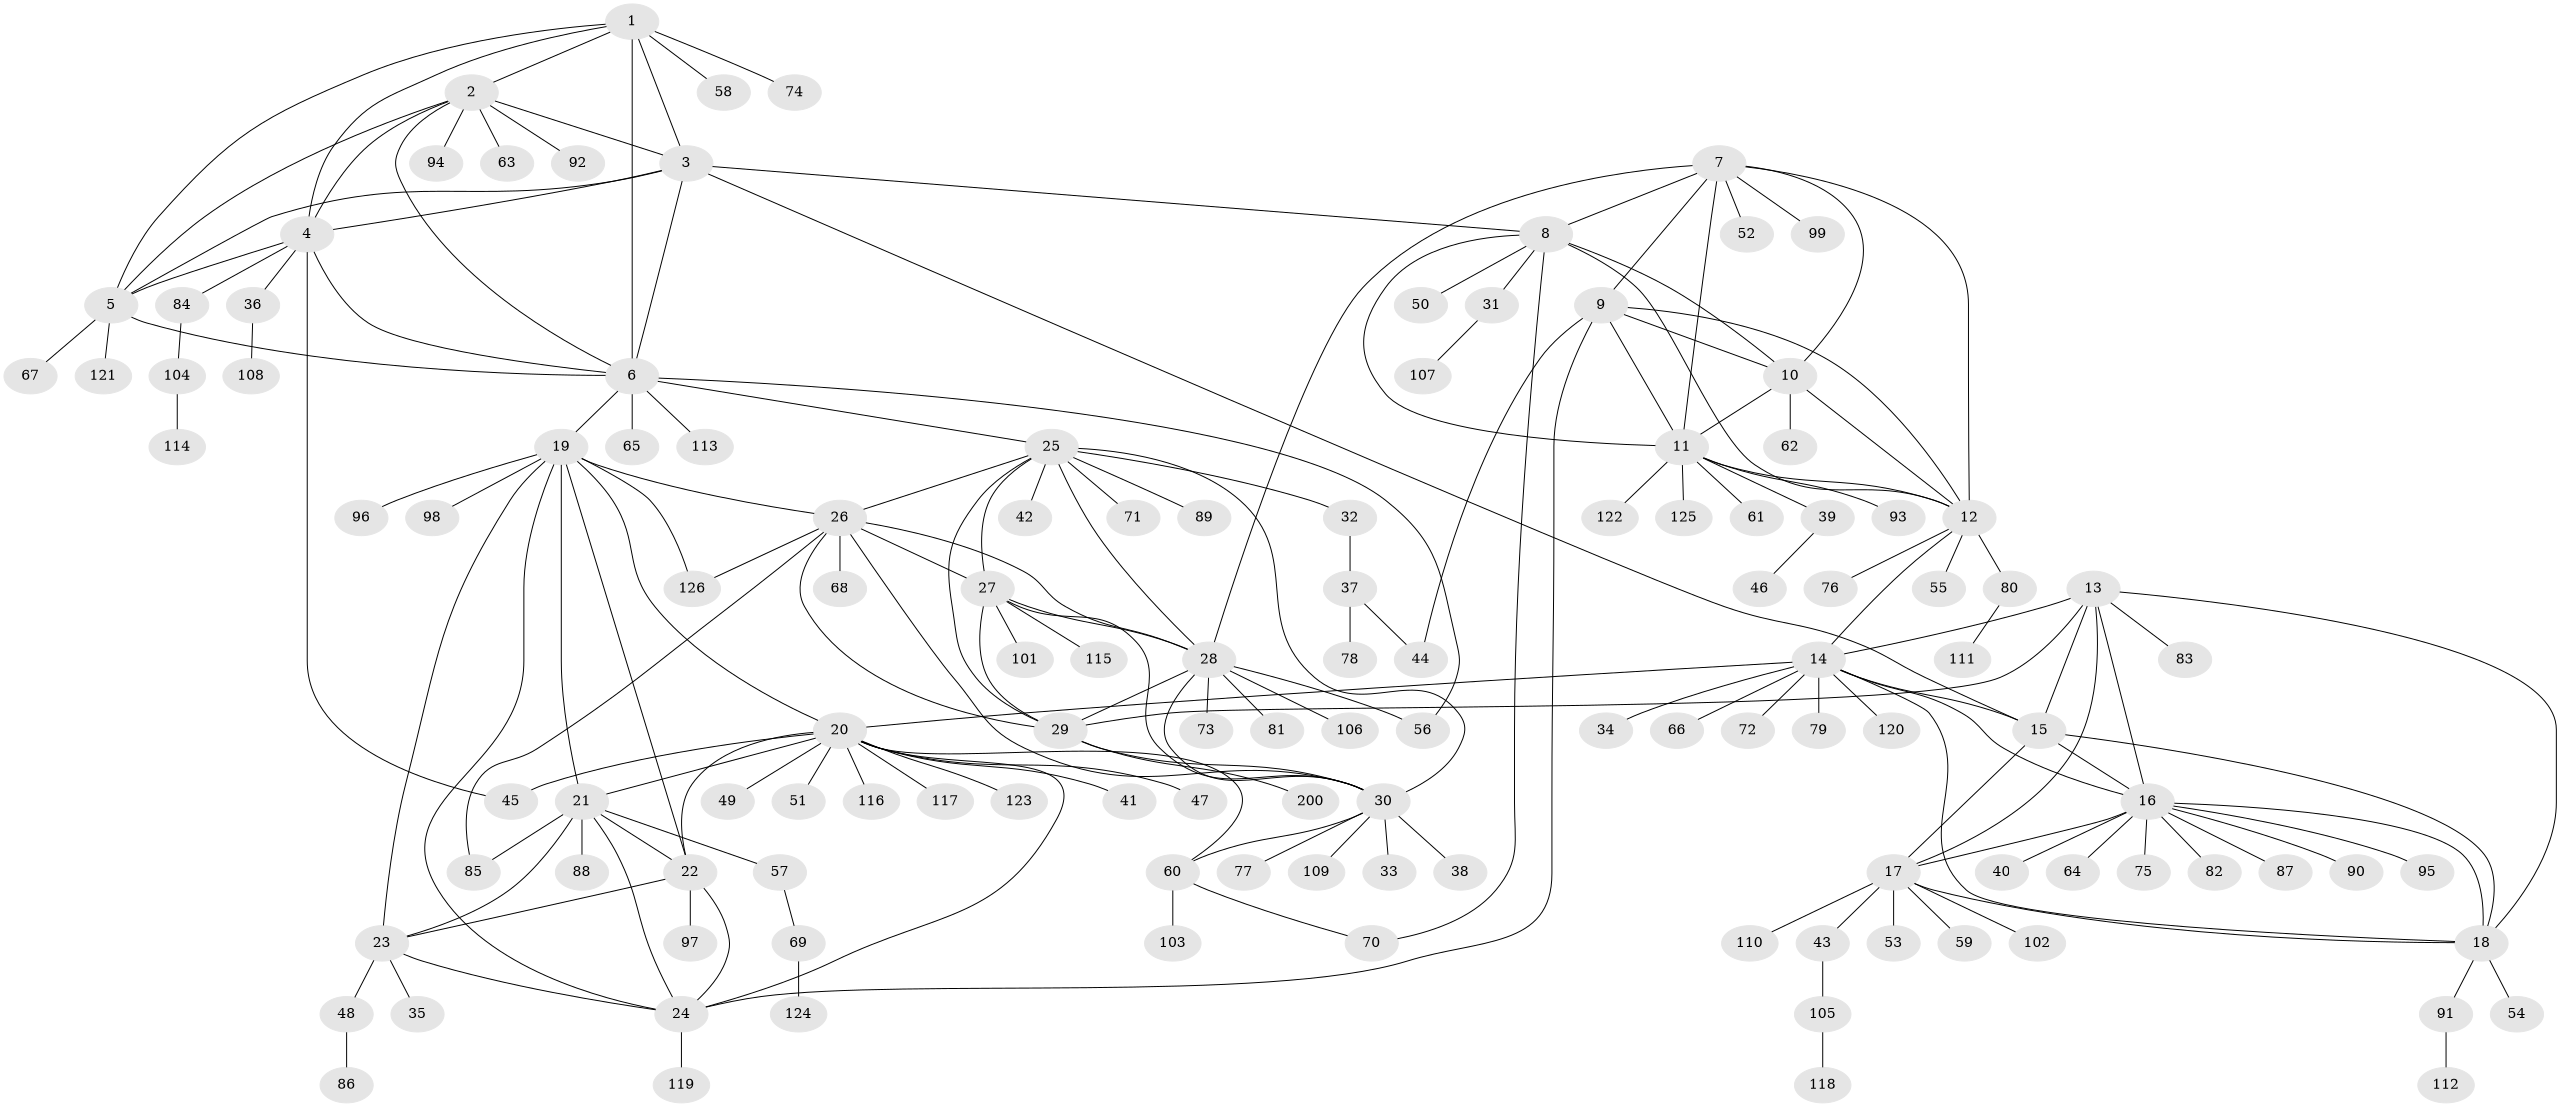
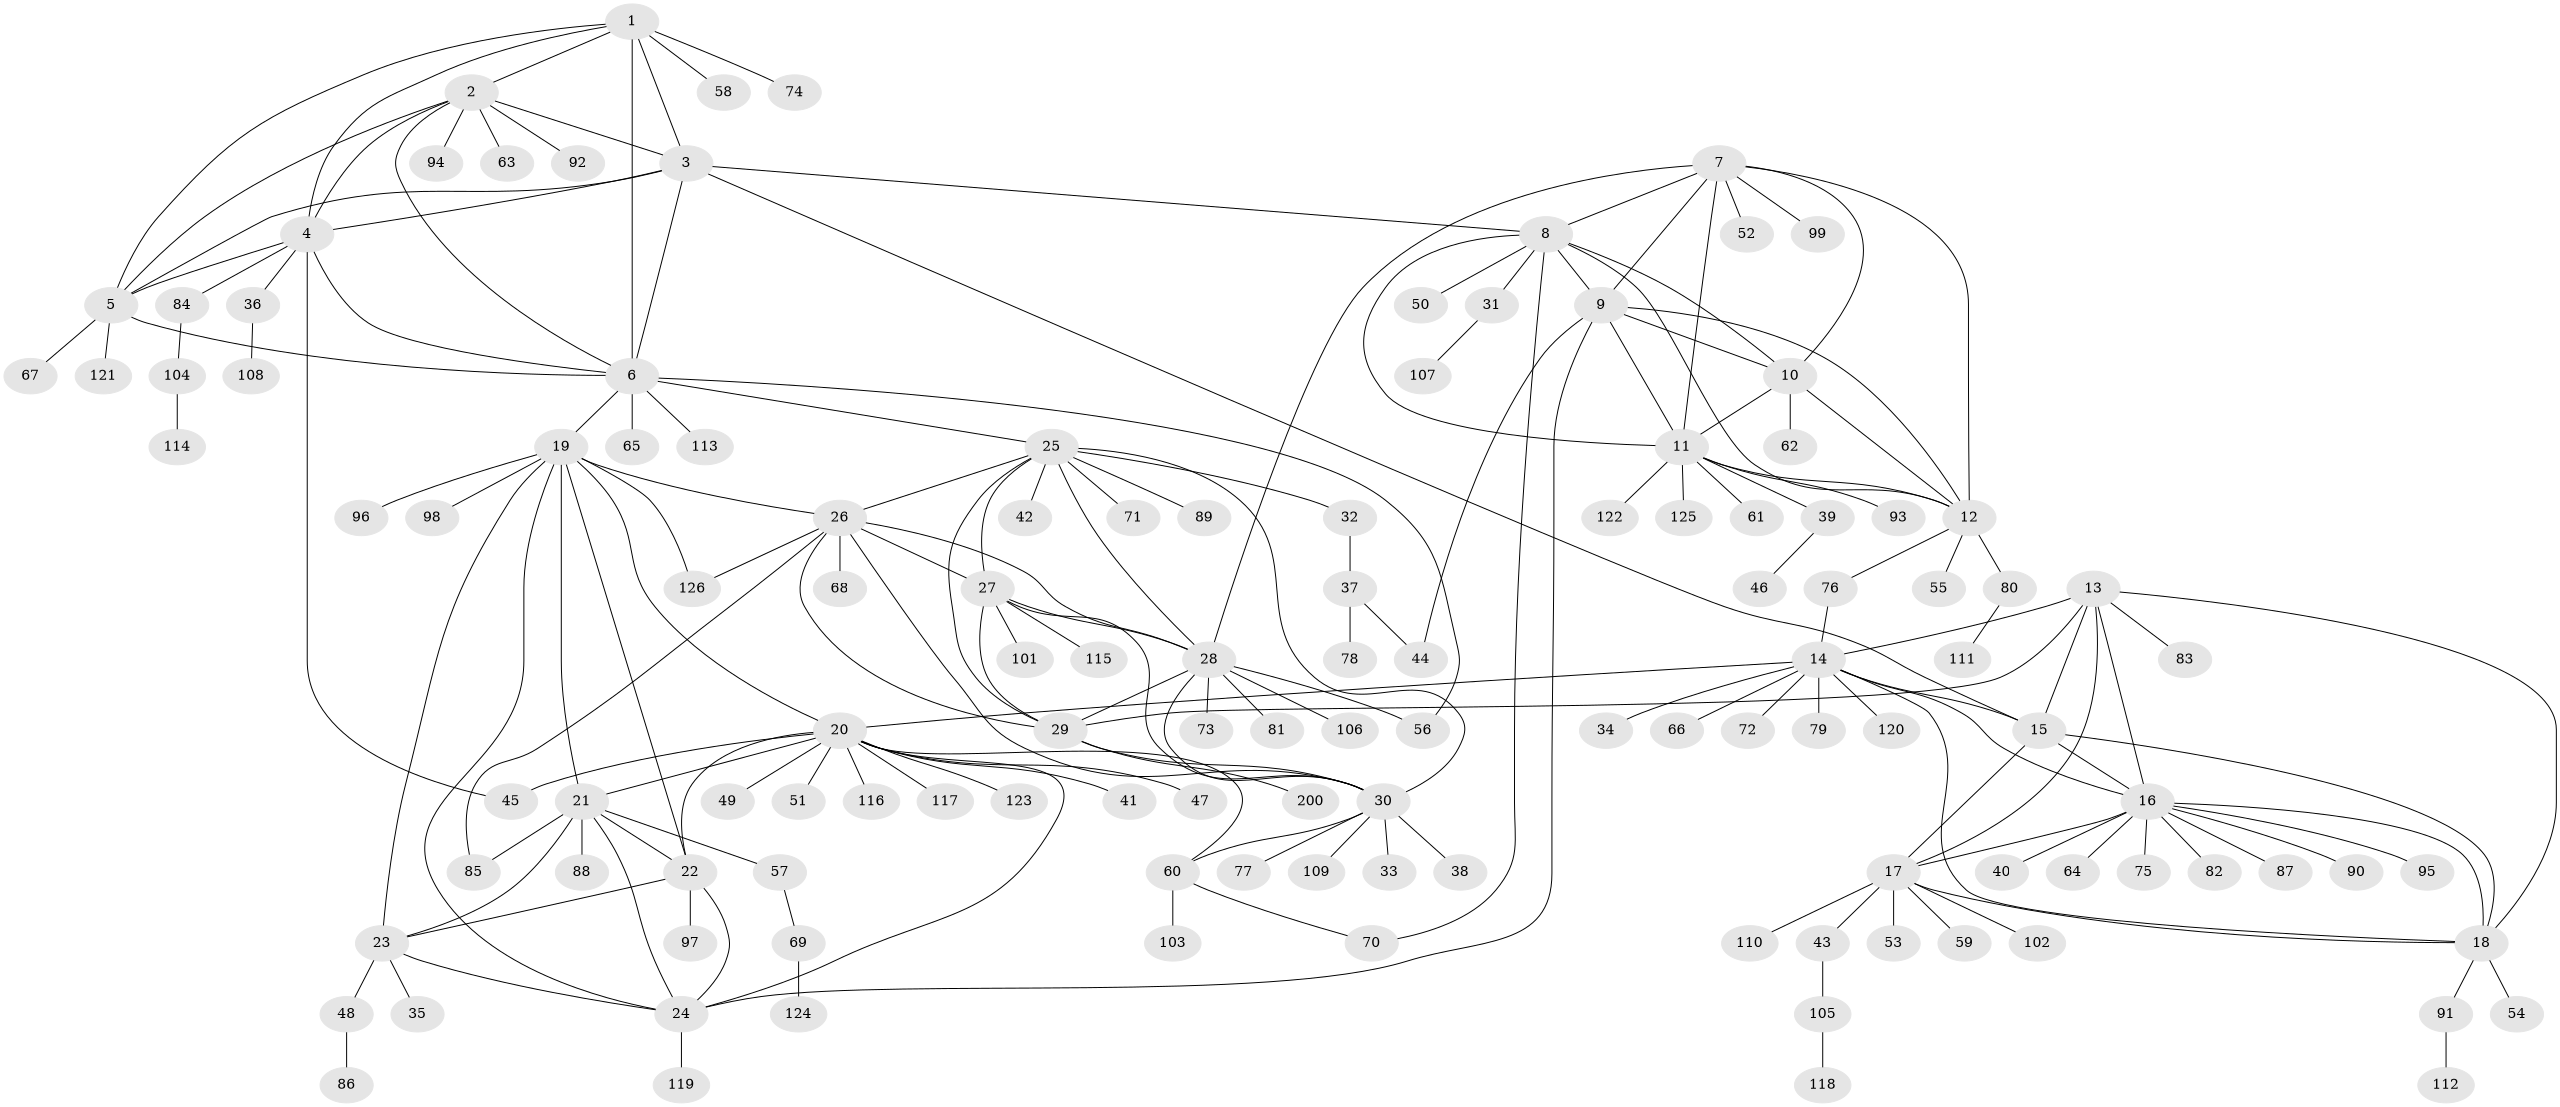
edge "8" -- "9": added
edge "12" -- "14": now "76" -- "14"
